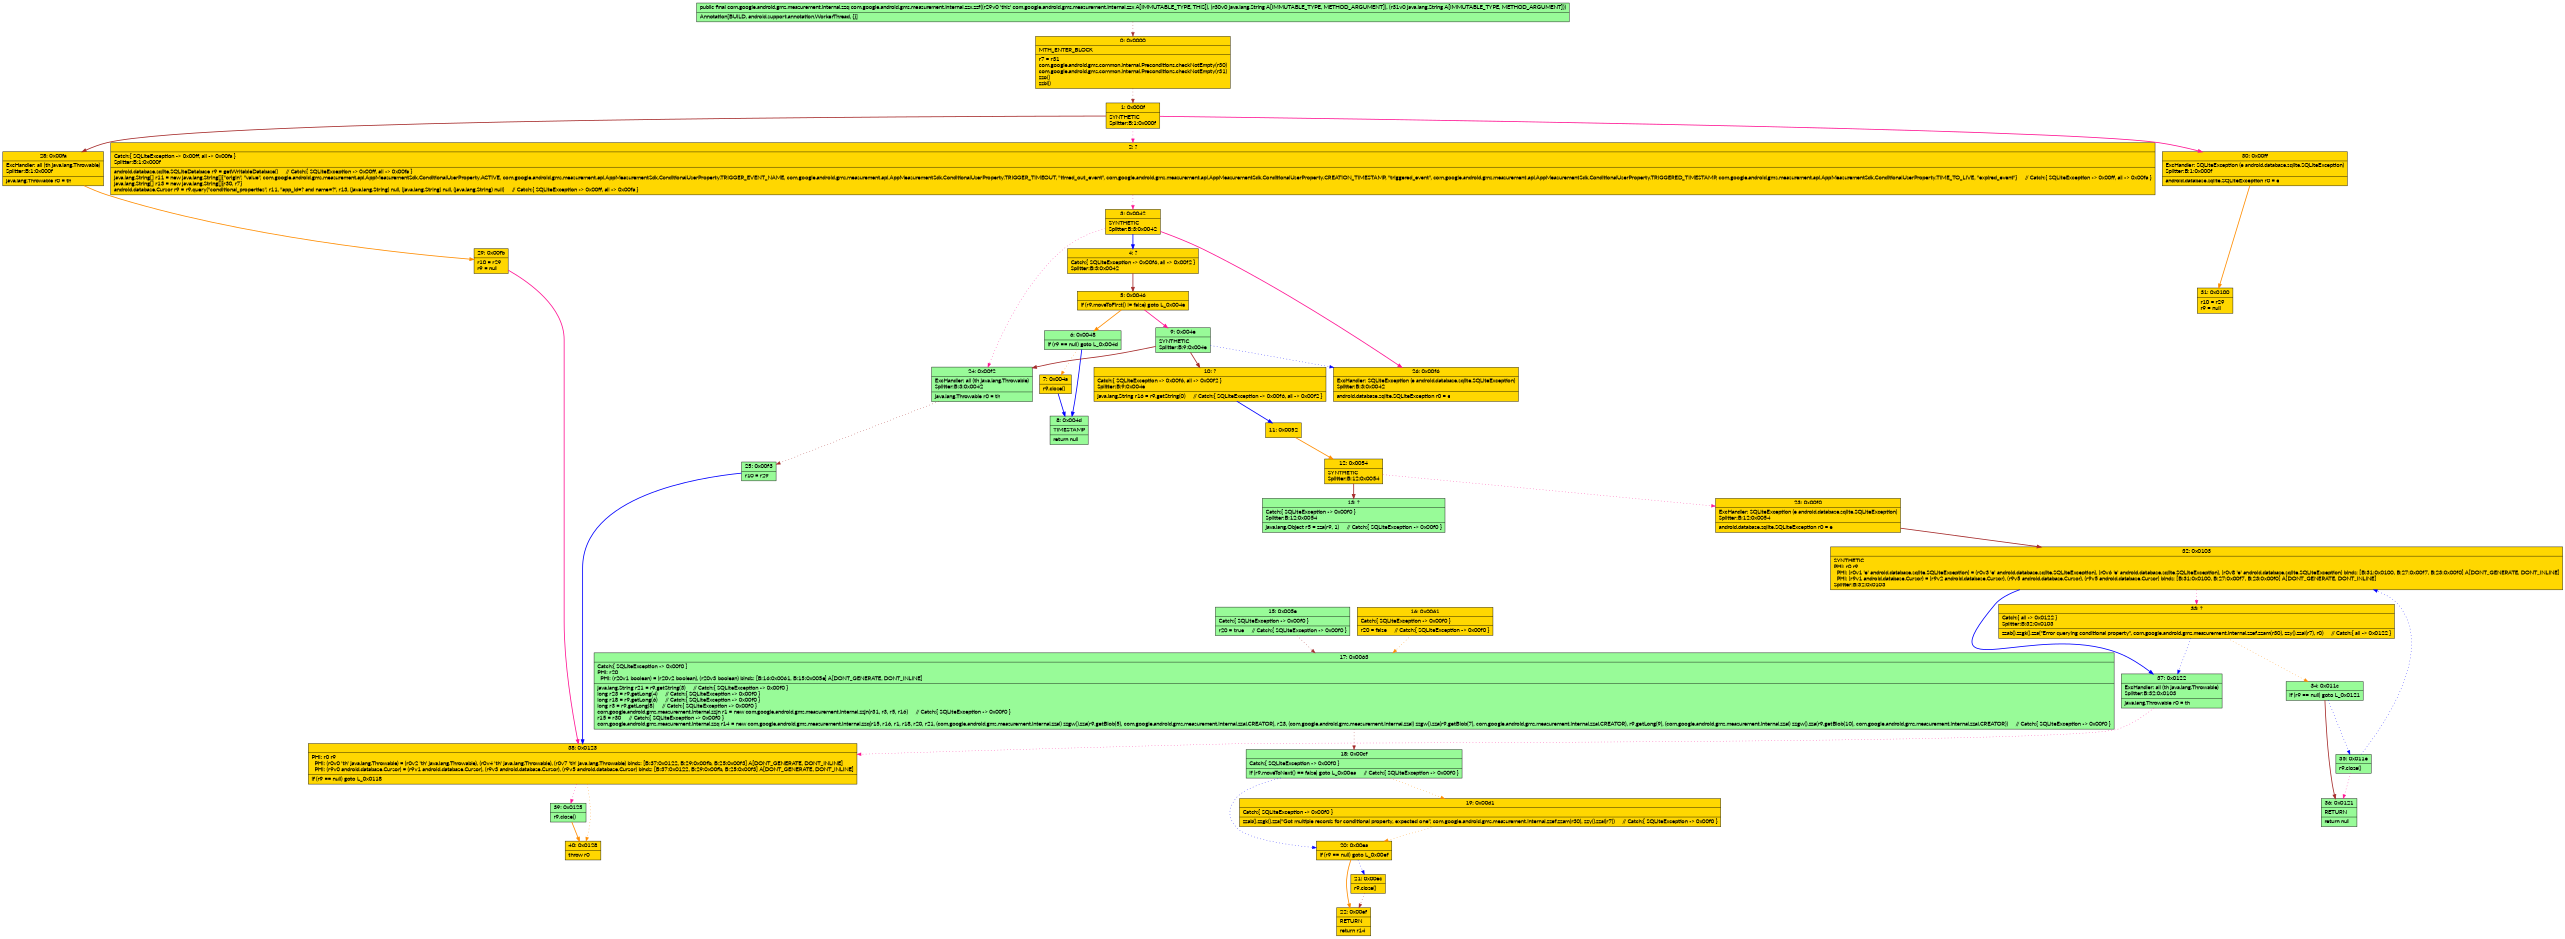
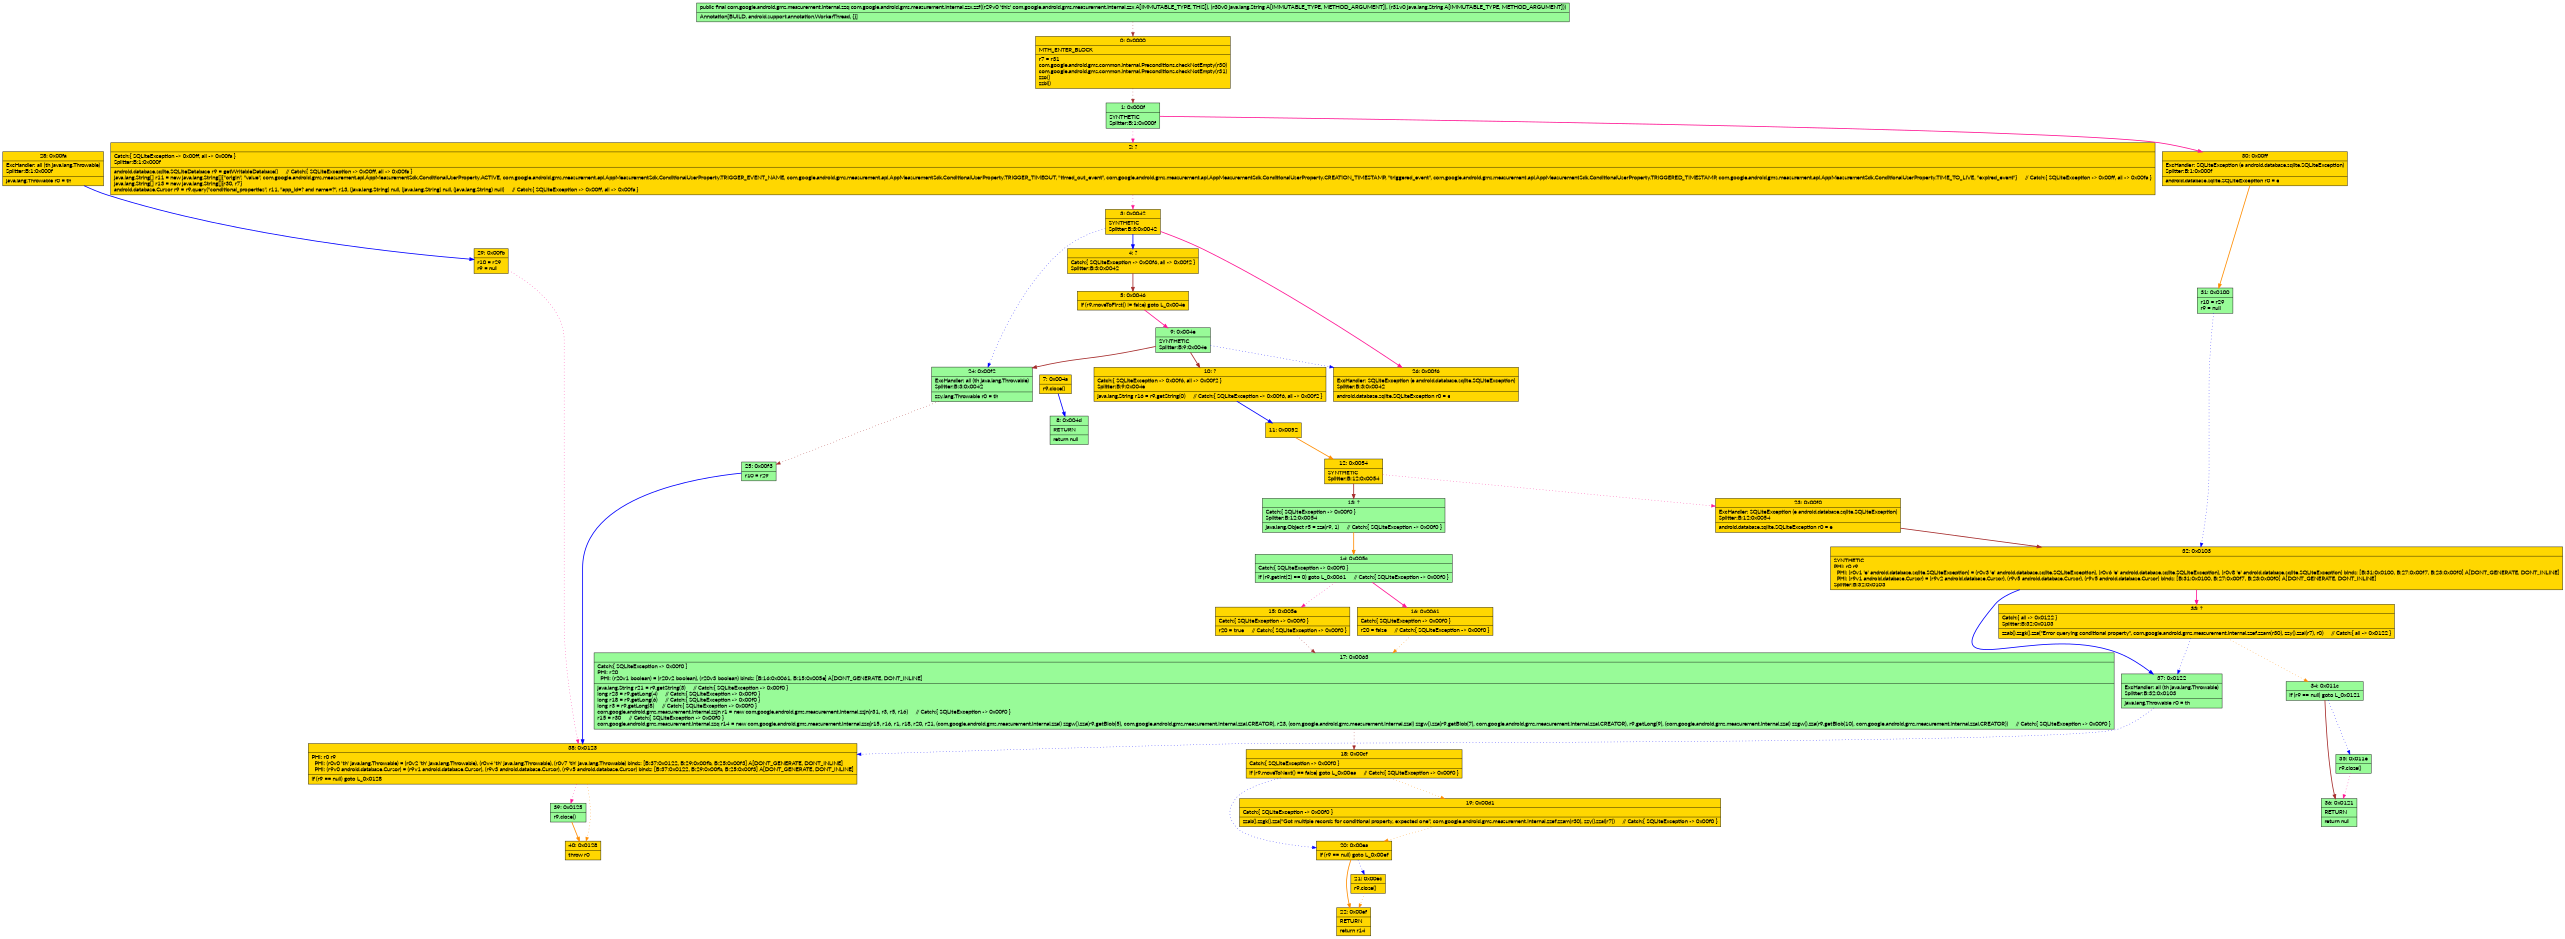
node "1: 0x000f": fillcolor gold -> palegreen
edge "1: 0x000f" -> "28: 0x00fa": removed
edge "28: 0x00fa" -> "29: 0x00fb": color darkorange -> blue
edge "3: 0x0042" -> "24: 0x00f2": color deeppink -> blue
node "31: 0x0100": fillcolor gold -> palegreen
node "6: 0x0048": removed
node "24: 0x00f2": text "java.lang.Throwable r0 = th" -> "zzy.lang.Throwable r0 = th"
node "8: 0x004d": text "TIMESTAMP" -> "RETURN"
edge "29: 0x00fb" -> "38: 0x0123": style bold -> dotted
node "14: 0x005c": added
edge "32: 0x0103" -> "33: ?": style dotted -> bold
node "15: 0x005e": fillcolor palegreen -> gold
edge "35: 0x011e" -> "32: 0x0103": now "31: 0x0100" -> "32: 0x0103"
edge "37: 0x0122" -> "38: 0x0123": color deeppink -> blue
node "18: 0x00cf": fillcolor palegreen -> gold
node "38: 0x0123": text "if (r9 == null) goto L_0x0118" -> "if (r9 == null) goto L_0x0128"
edge "21: 0x00ec" -> "22: 0x00ef": color brown -> darkorange
